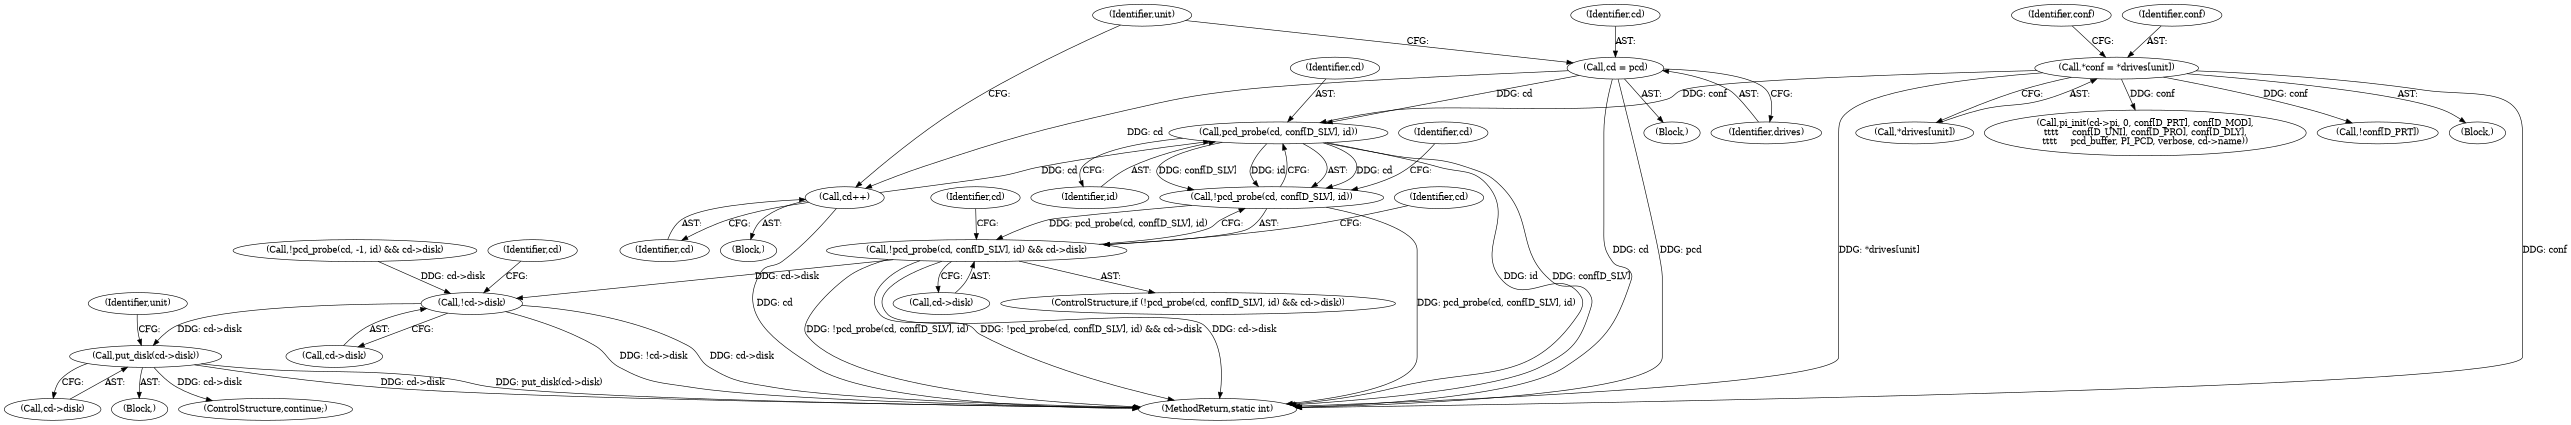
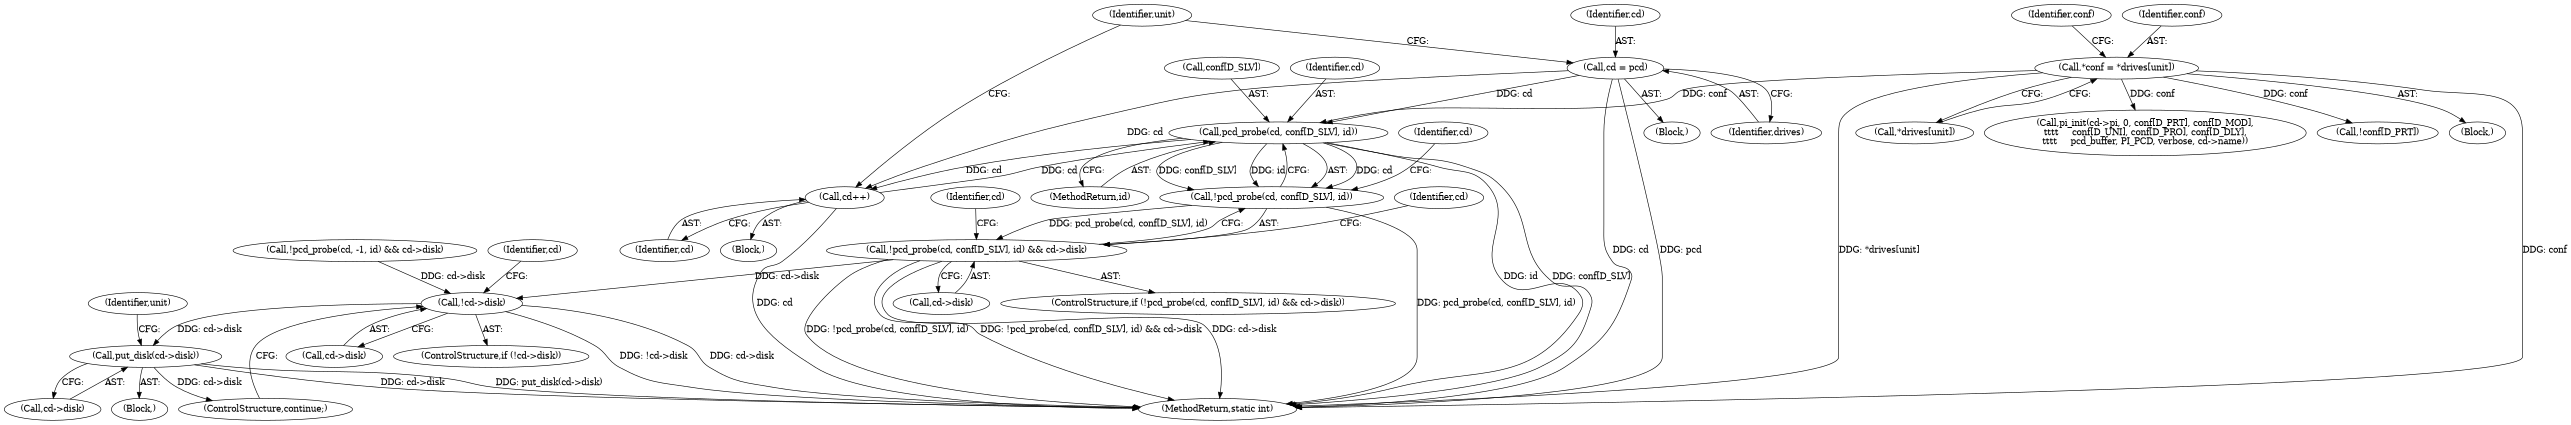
node "(Call,conf[D_SLV])": added
edge "(Call,*drives[unit])" -> "(Call,*conf = *drives[unit])": label "AST: " -> "CFG: "
edge "(Call,pcd_probe(cd, conf[D_SLV], id))" -> "(Call,cd++)": added, label "DDG: cd"
node "(Identifier,id)": label "(Identifier,id)" -> "(MethodReturn,id)"
edge "(ControlStructure,continue;)" -> "(Call,!cd->disk)": added, label "CFG:"
node "(ControlStructure,if (!cd->disk))": added
